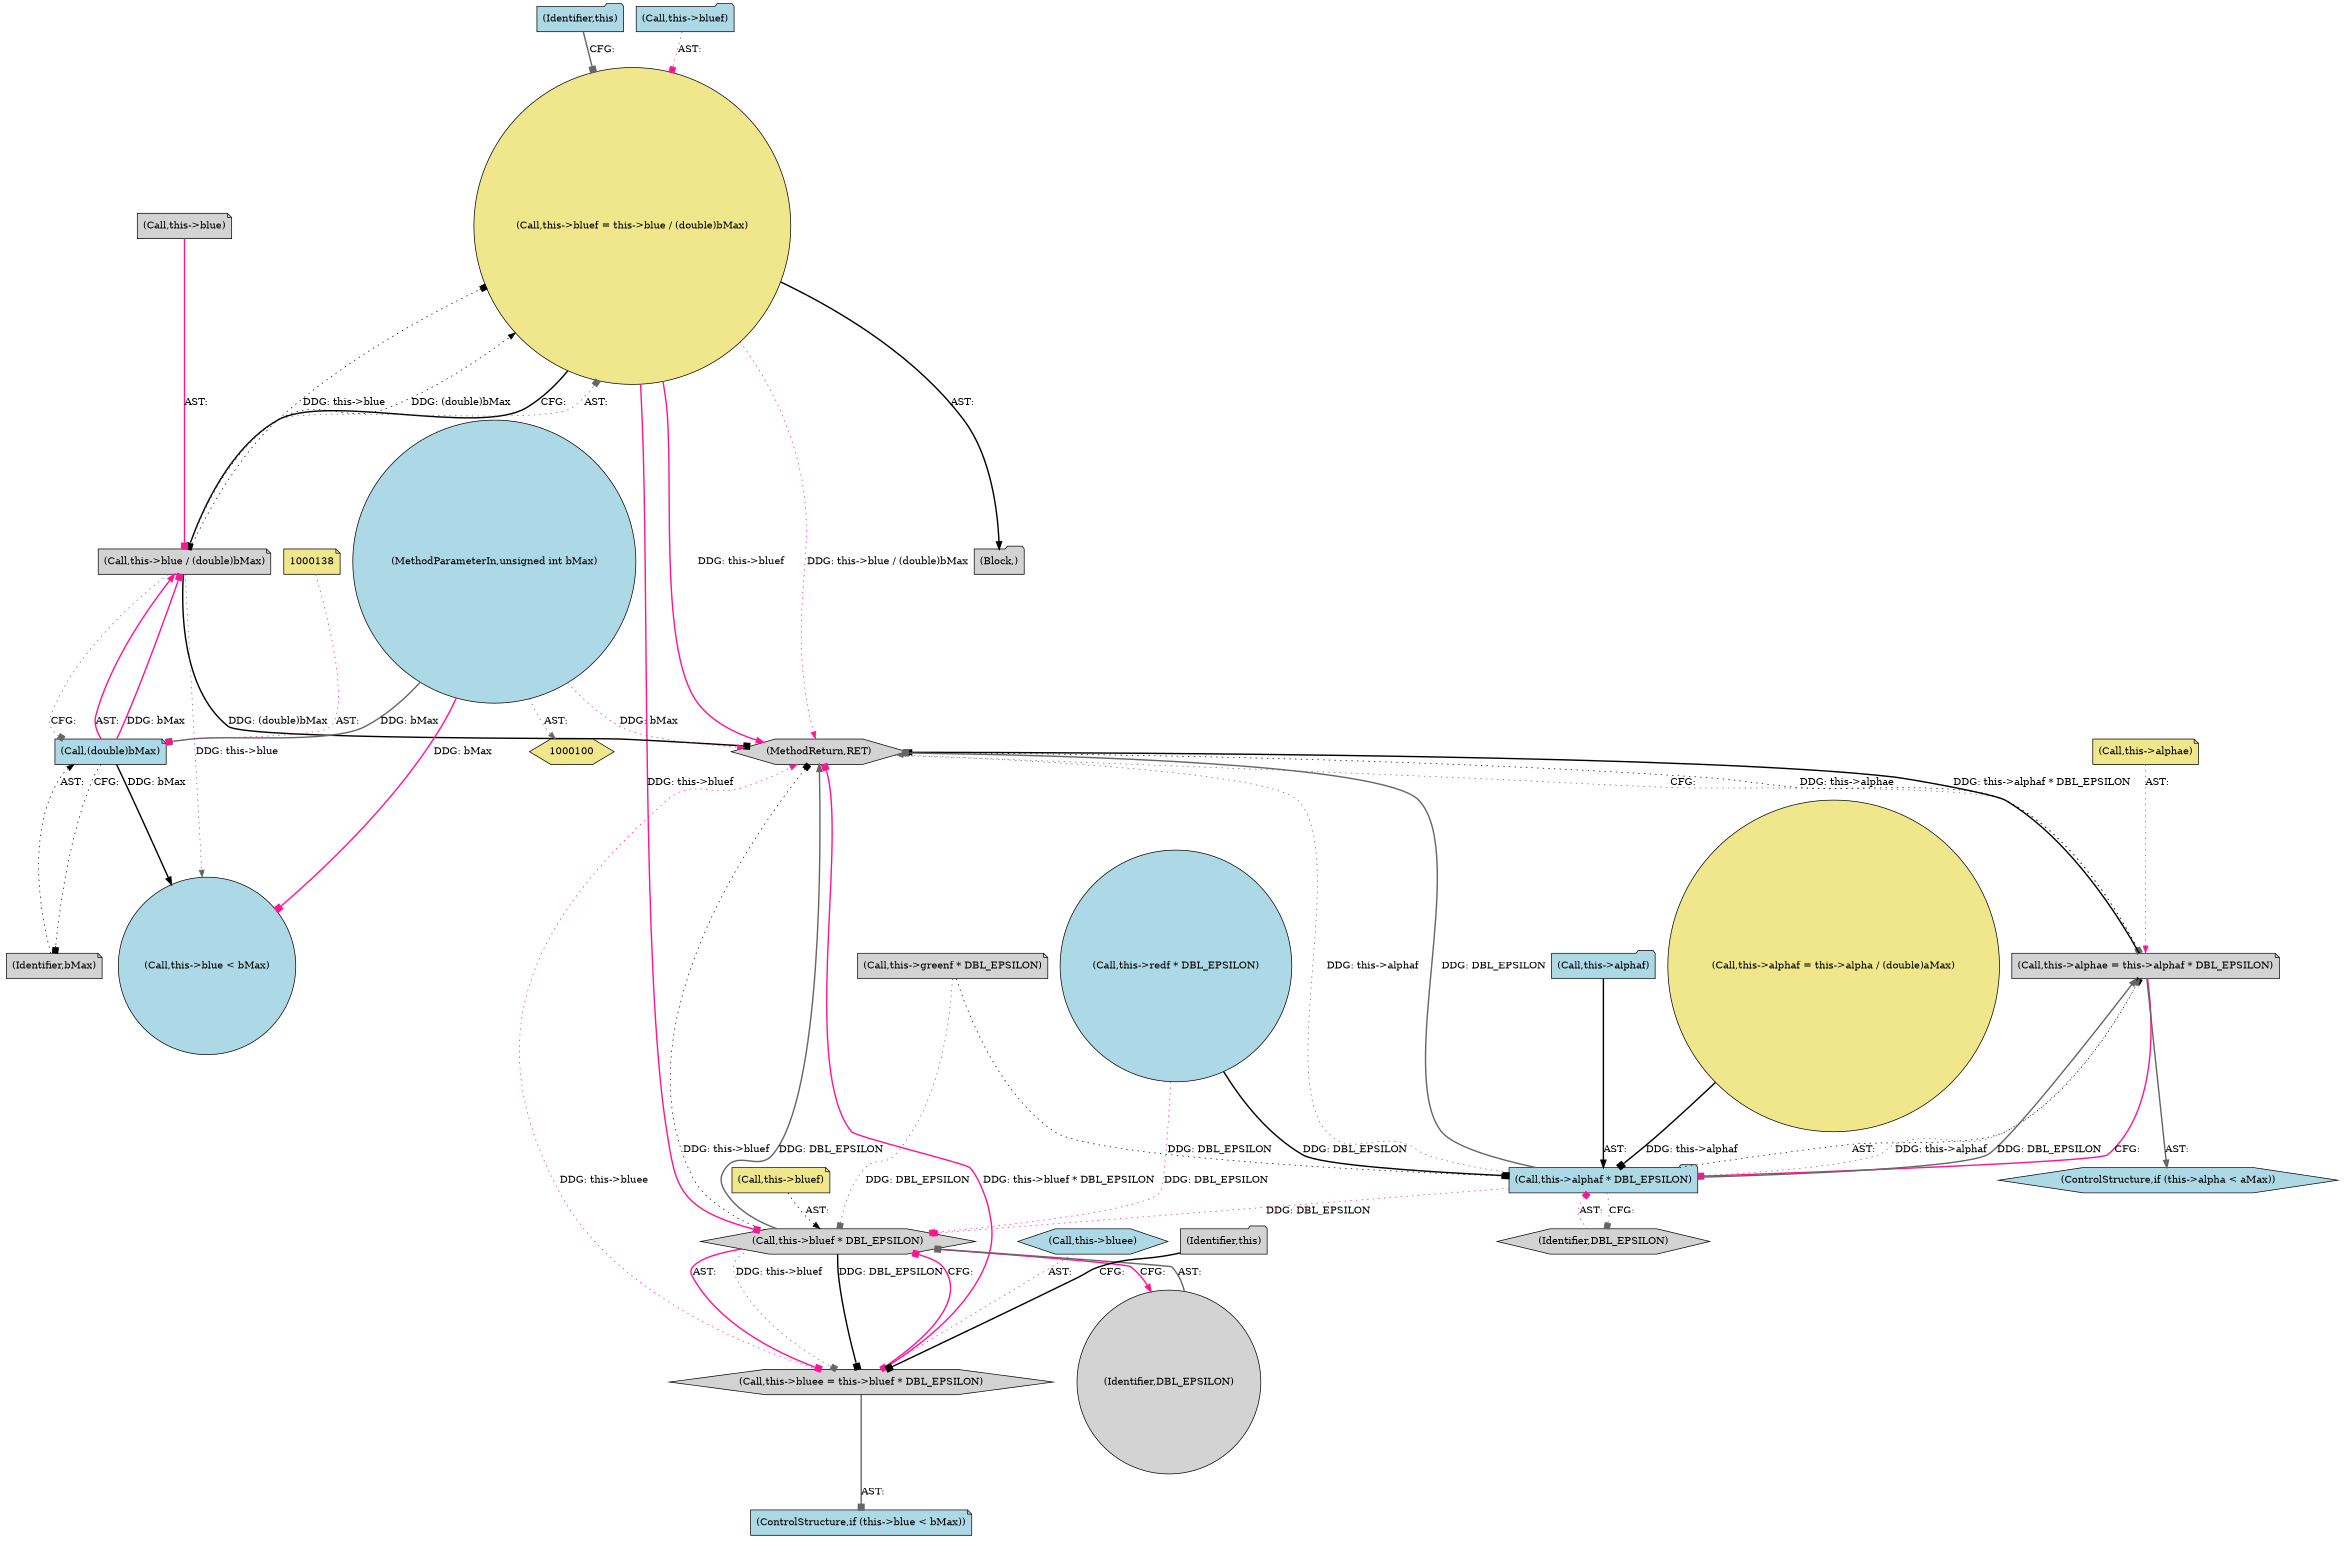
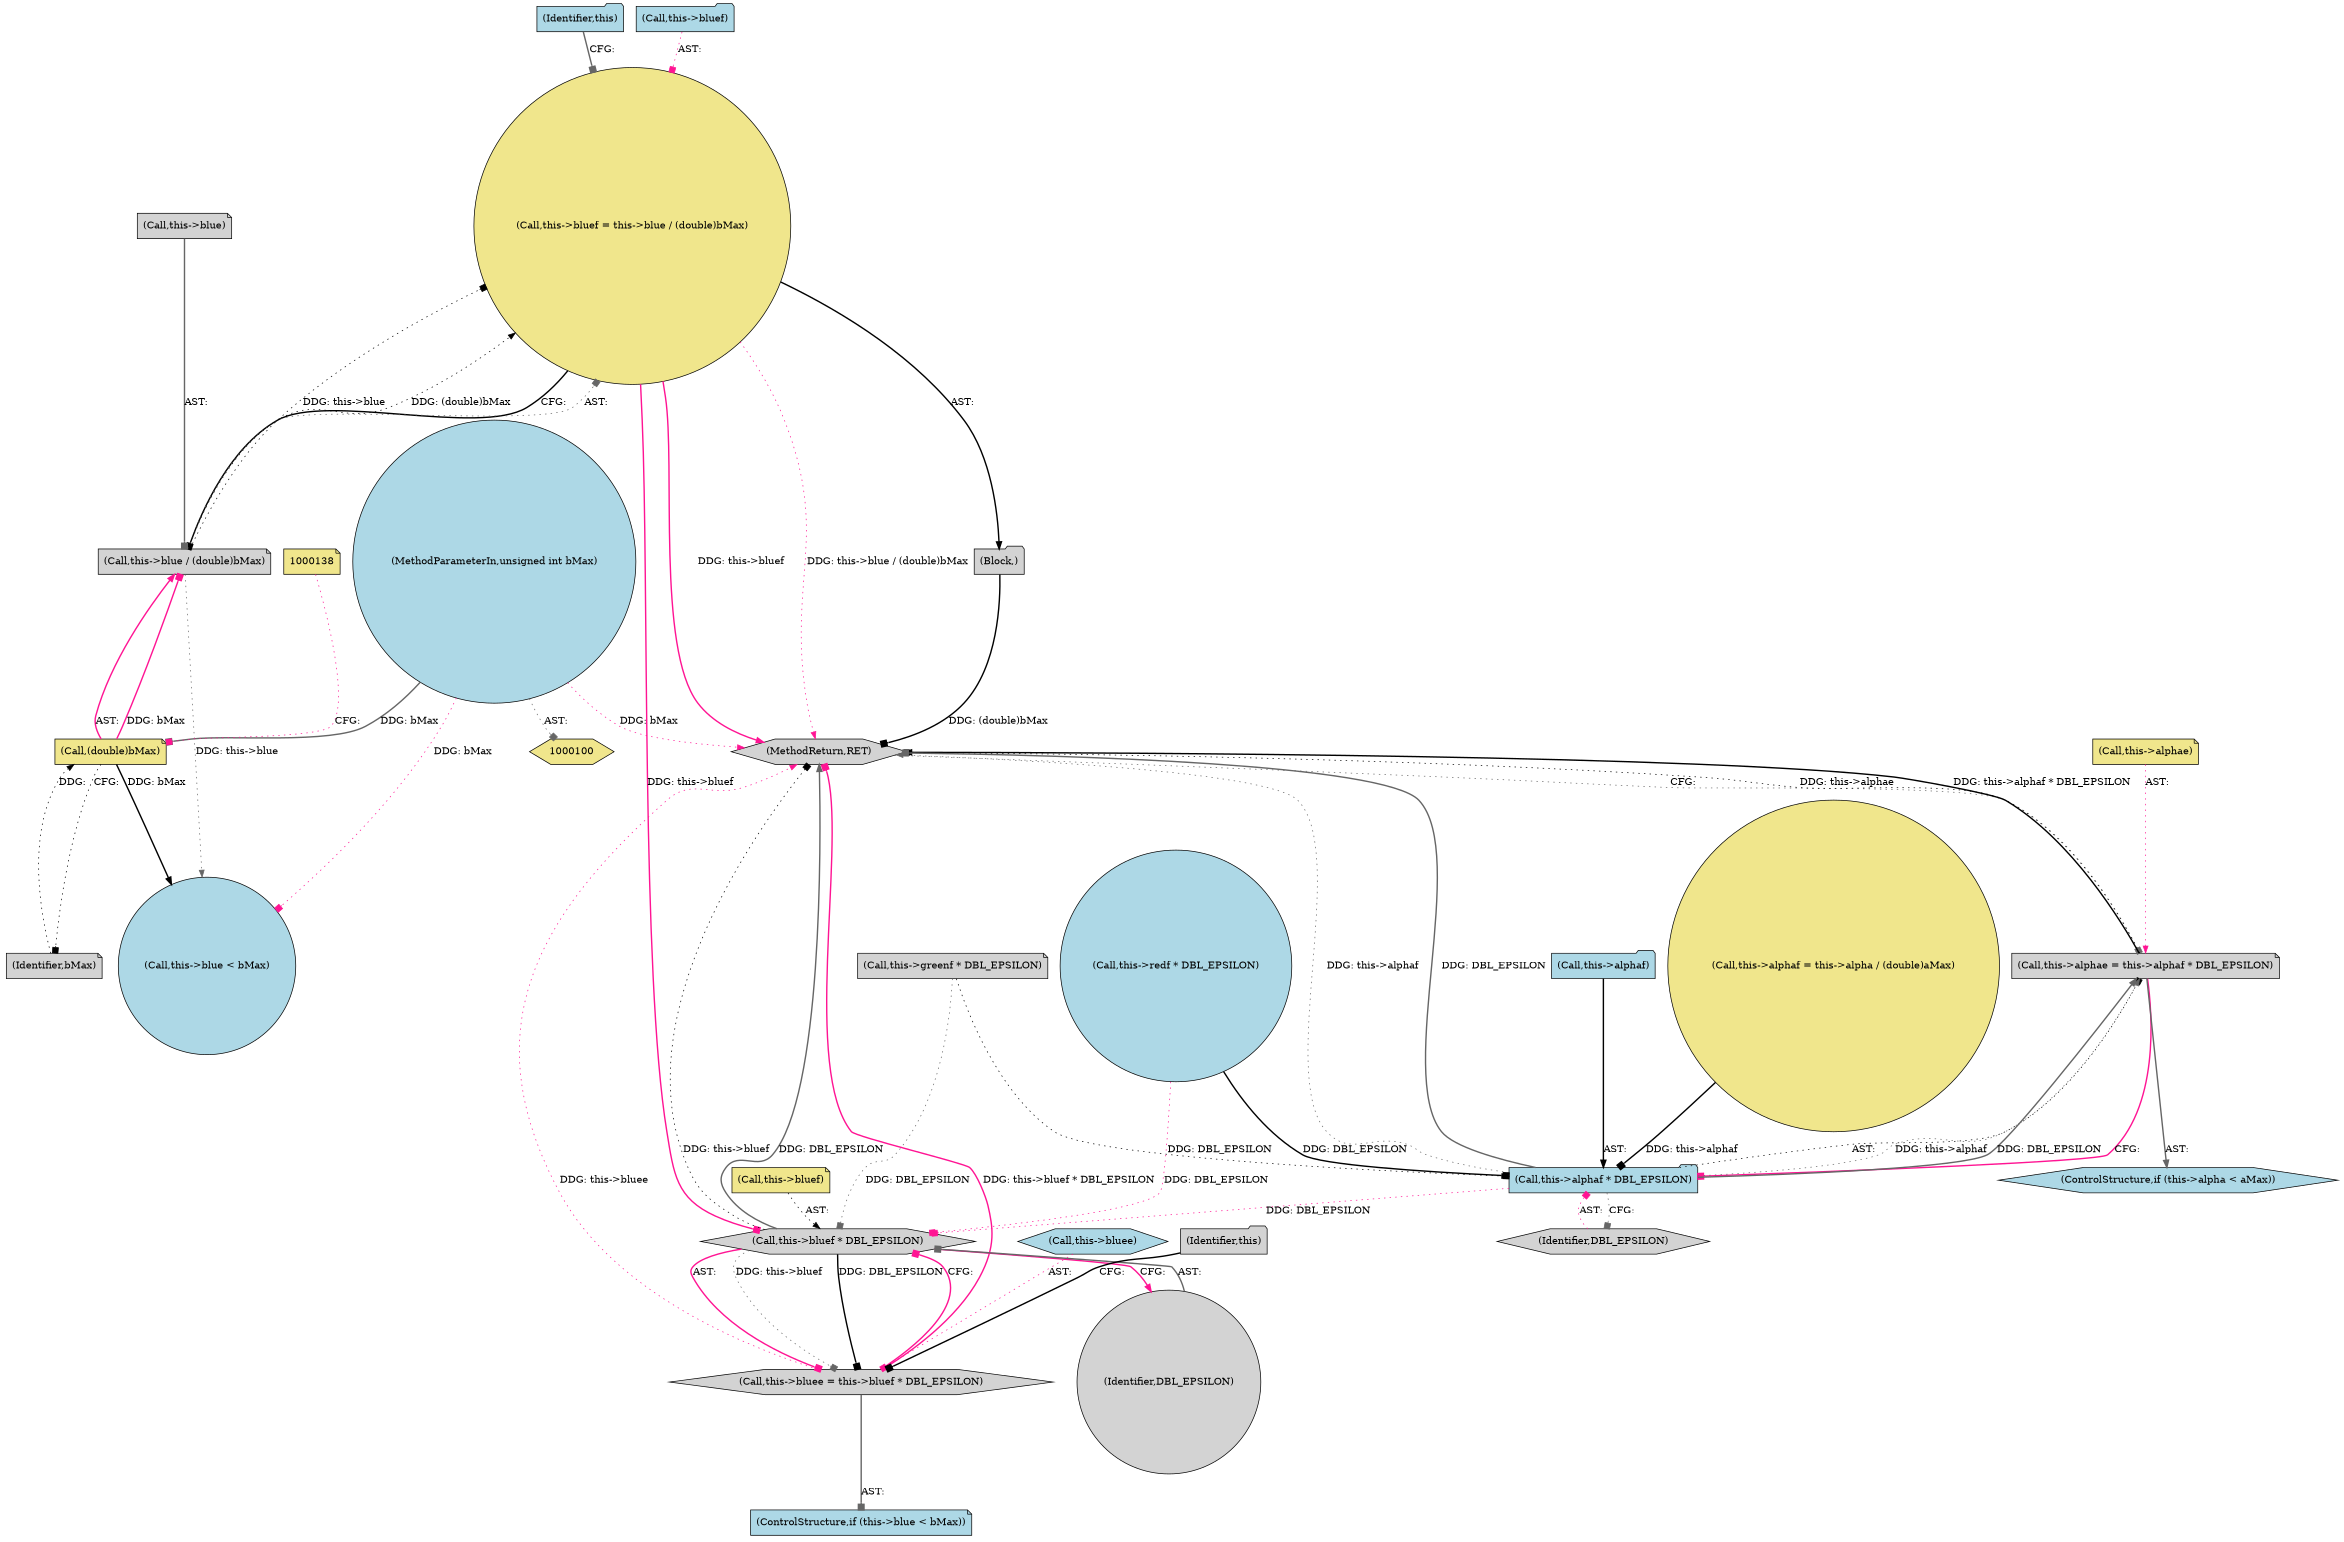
edge "(Call,this->blue)" -> "(Call,this->blue / (double)bMax)": color deeppink -> gray40
edge "(Call,this->blue / (double)bMax)" -> "(Call,(double)bMax)": removed, label "CFG:"
edge "(MethodParameterIn,unsigned int bMax)" -> "1000100": arrowhead normal -> box
edge "1000138" -> "(Call,(double)bMax)": label "AST: " -> "CFG: "
edge "(Call,this->blue / (double)bMax)" -> "(MethodReturn,RET)": now "(Block,)" -> "(MethodReturn,RET)"
node "(Call,(double)bMax)": fillcolor lightblue -> khaki
edge "(Identifier,bMax)" -> "(Call,(double)bMax)": label "AST: " -> "DDG: "
edge "(MethodParameterIn,unsigned int bMax)" -> "(Call,this->blue < bMax)": style bold -> dotted
